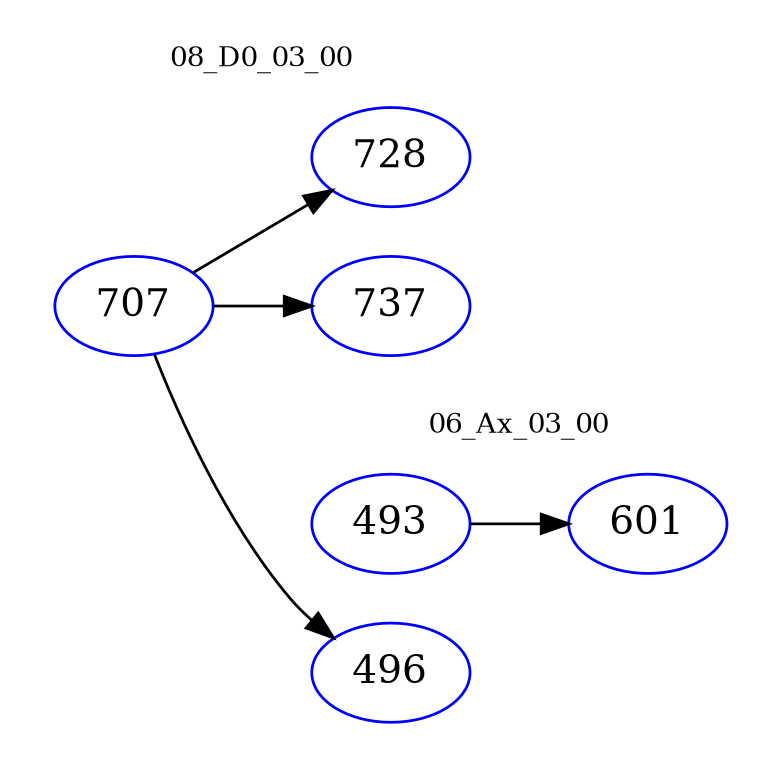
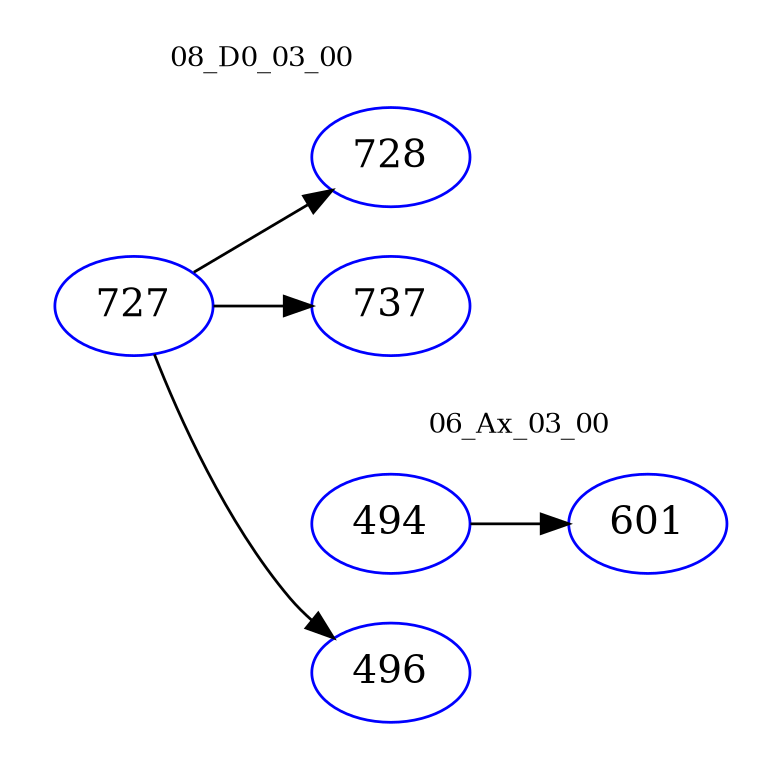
node "707": label "707" -> "727"
node "493": label "493" -> "494"
